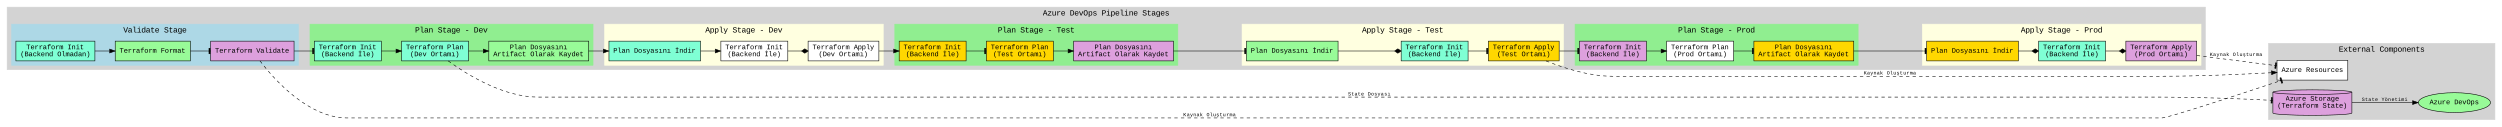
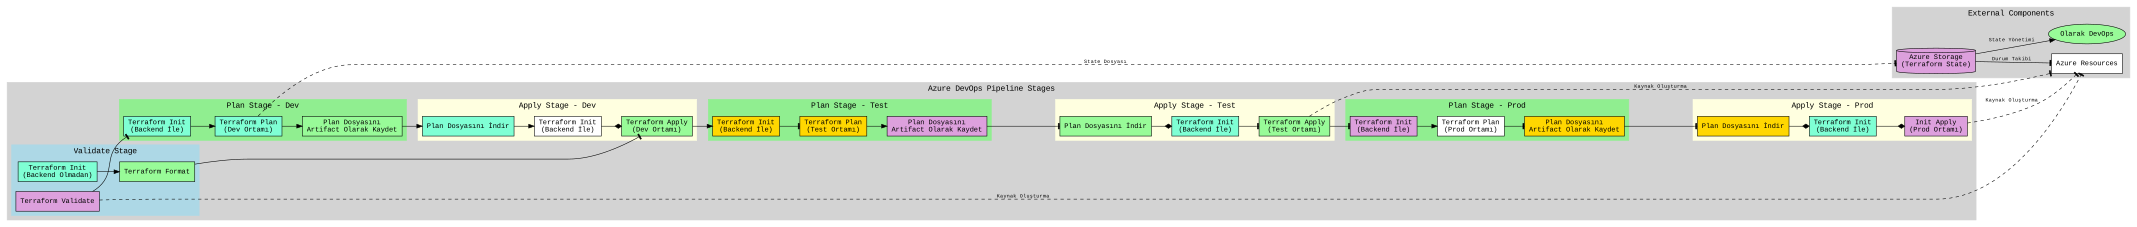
edge "Terraform Format" -> "Terraform Validate": now "Terraform Format" -> "Terraform Apply (Dev Ortamı)"
node "Terraform Apply (Dev Ortamı)": fillcolor white -> palegreen
node "Terraform Apply (Test Ortamı)": fillcolor gold -> palegreen
node "Terraform Apply (Prod Ortamı)": label "Terraform Apply (Prod Ortamı)" -> "Init Apply (Prod Ortamı)"
edge "Azure Storage (Terraform State)" -> "Azure Resources": added, label "Durum Takibi"
edge "Terraform Apply (Test Ortamı)" -> "Azure Resources": arrowhead normal -> tee
node "Azure DevOps": label "Azure DevOps" -> "Olarak DevOps"
